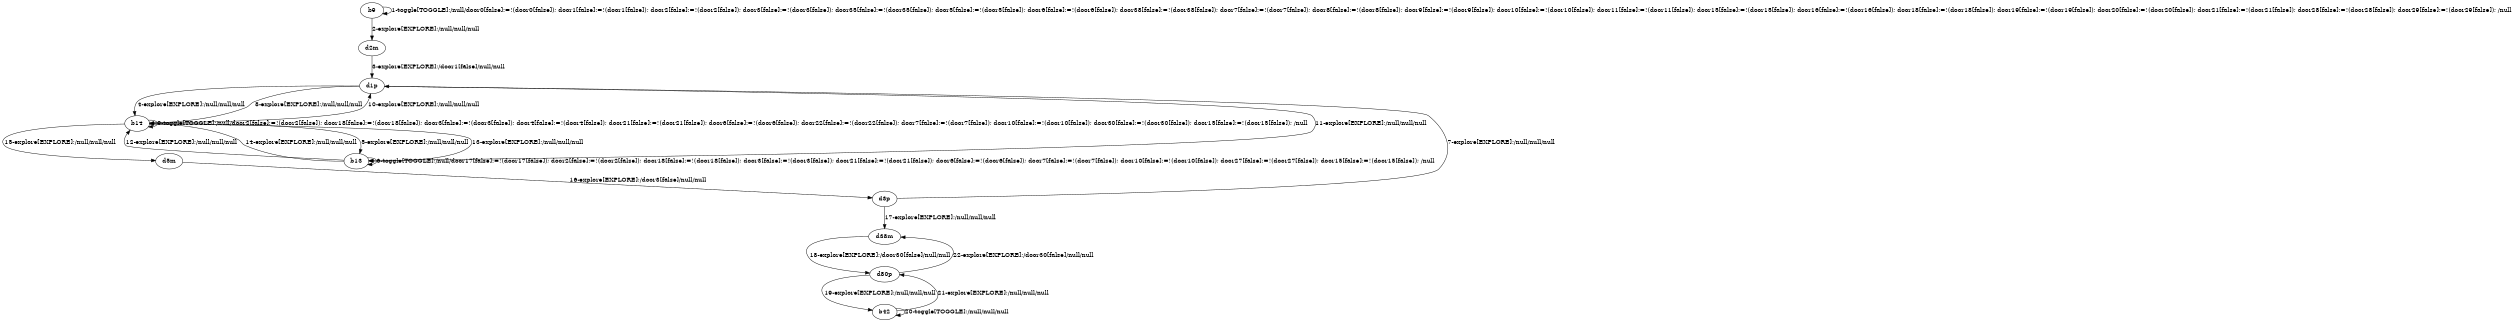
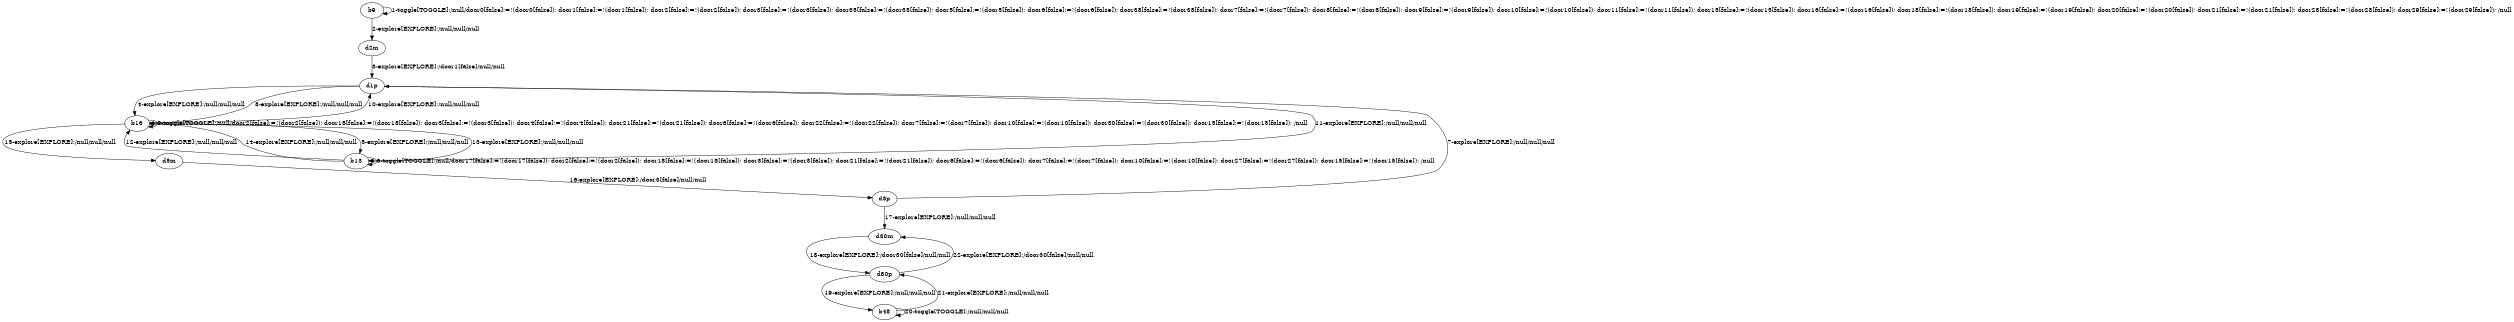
node "b14": label "b14" -> "b16"
node "d38m": label "d38m" -> "d30m"
node "b42": label "b42" -> "b48"
